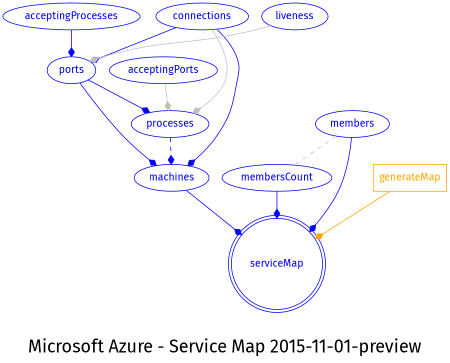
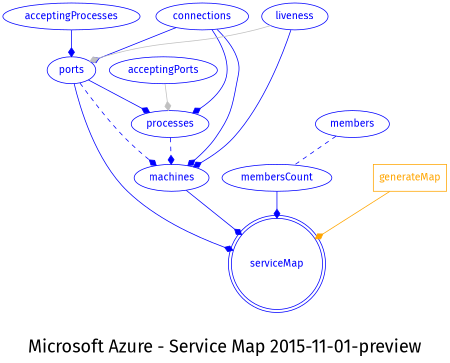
edge "connections" -> "processes": color grey -> blue
edge "liveness" -> "machines": added
edge "ports" -> "machines": style solid -> dashed
edge "members" -- "membersCount": color grey -> blue
edge "members" -> "serviceMap": now "ports" -> "serviceMap"
